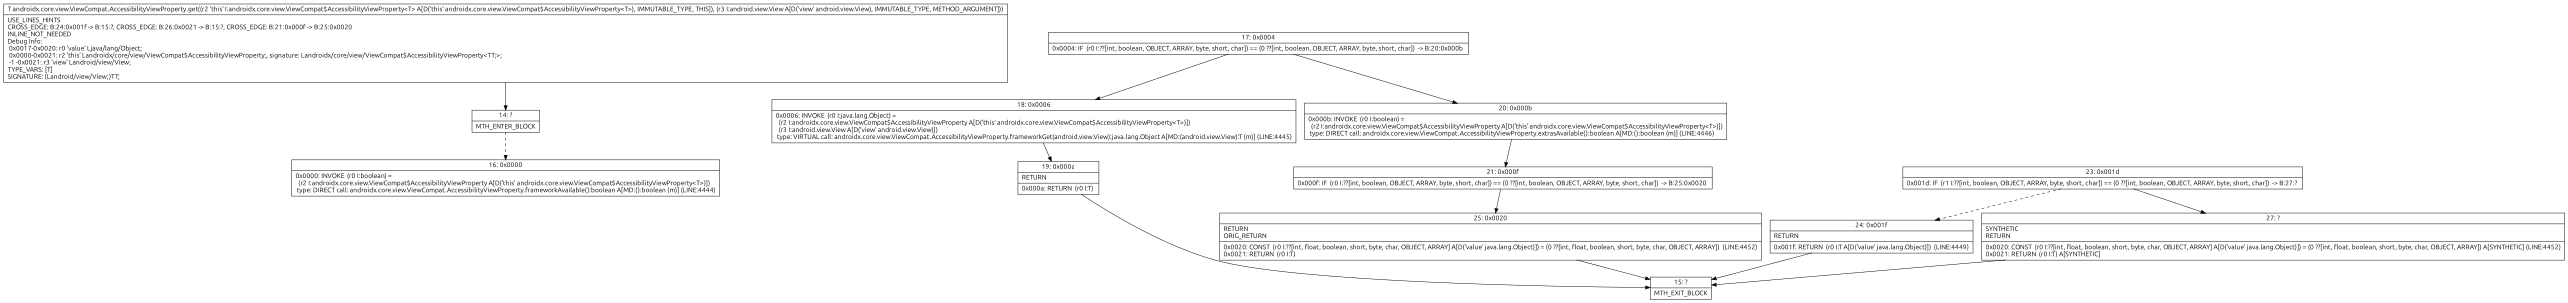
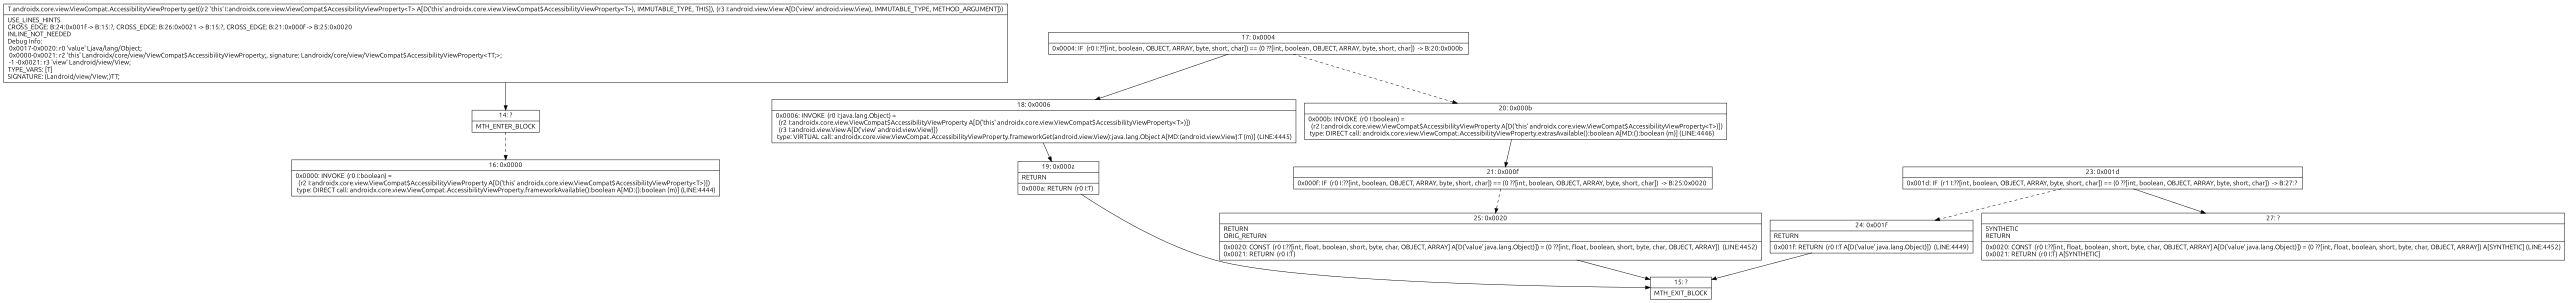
edge "17: 0x0004" -> "20: 0x000b": style solid -> dashed
edge "21: 0x000f" -> "25: 0x0020": style solid -> dashed
edge "27: ?" -> "15: ?": removed
